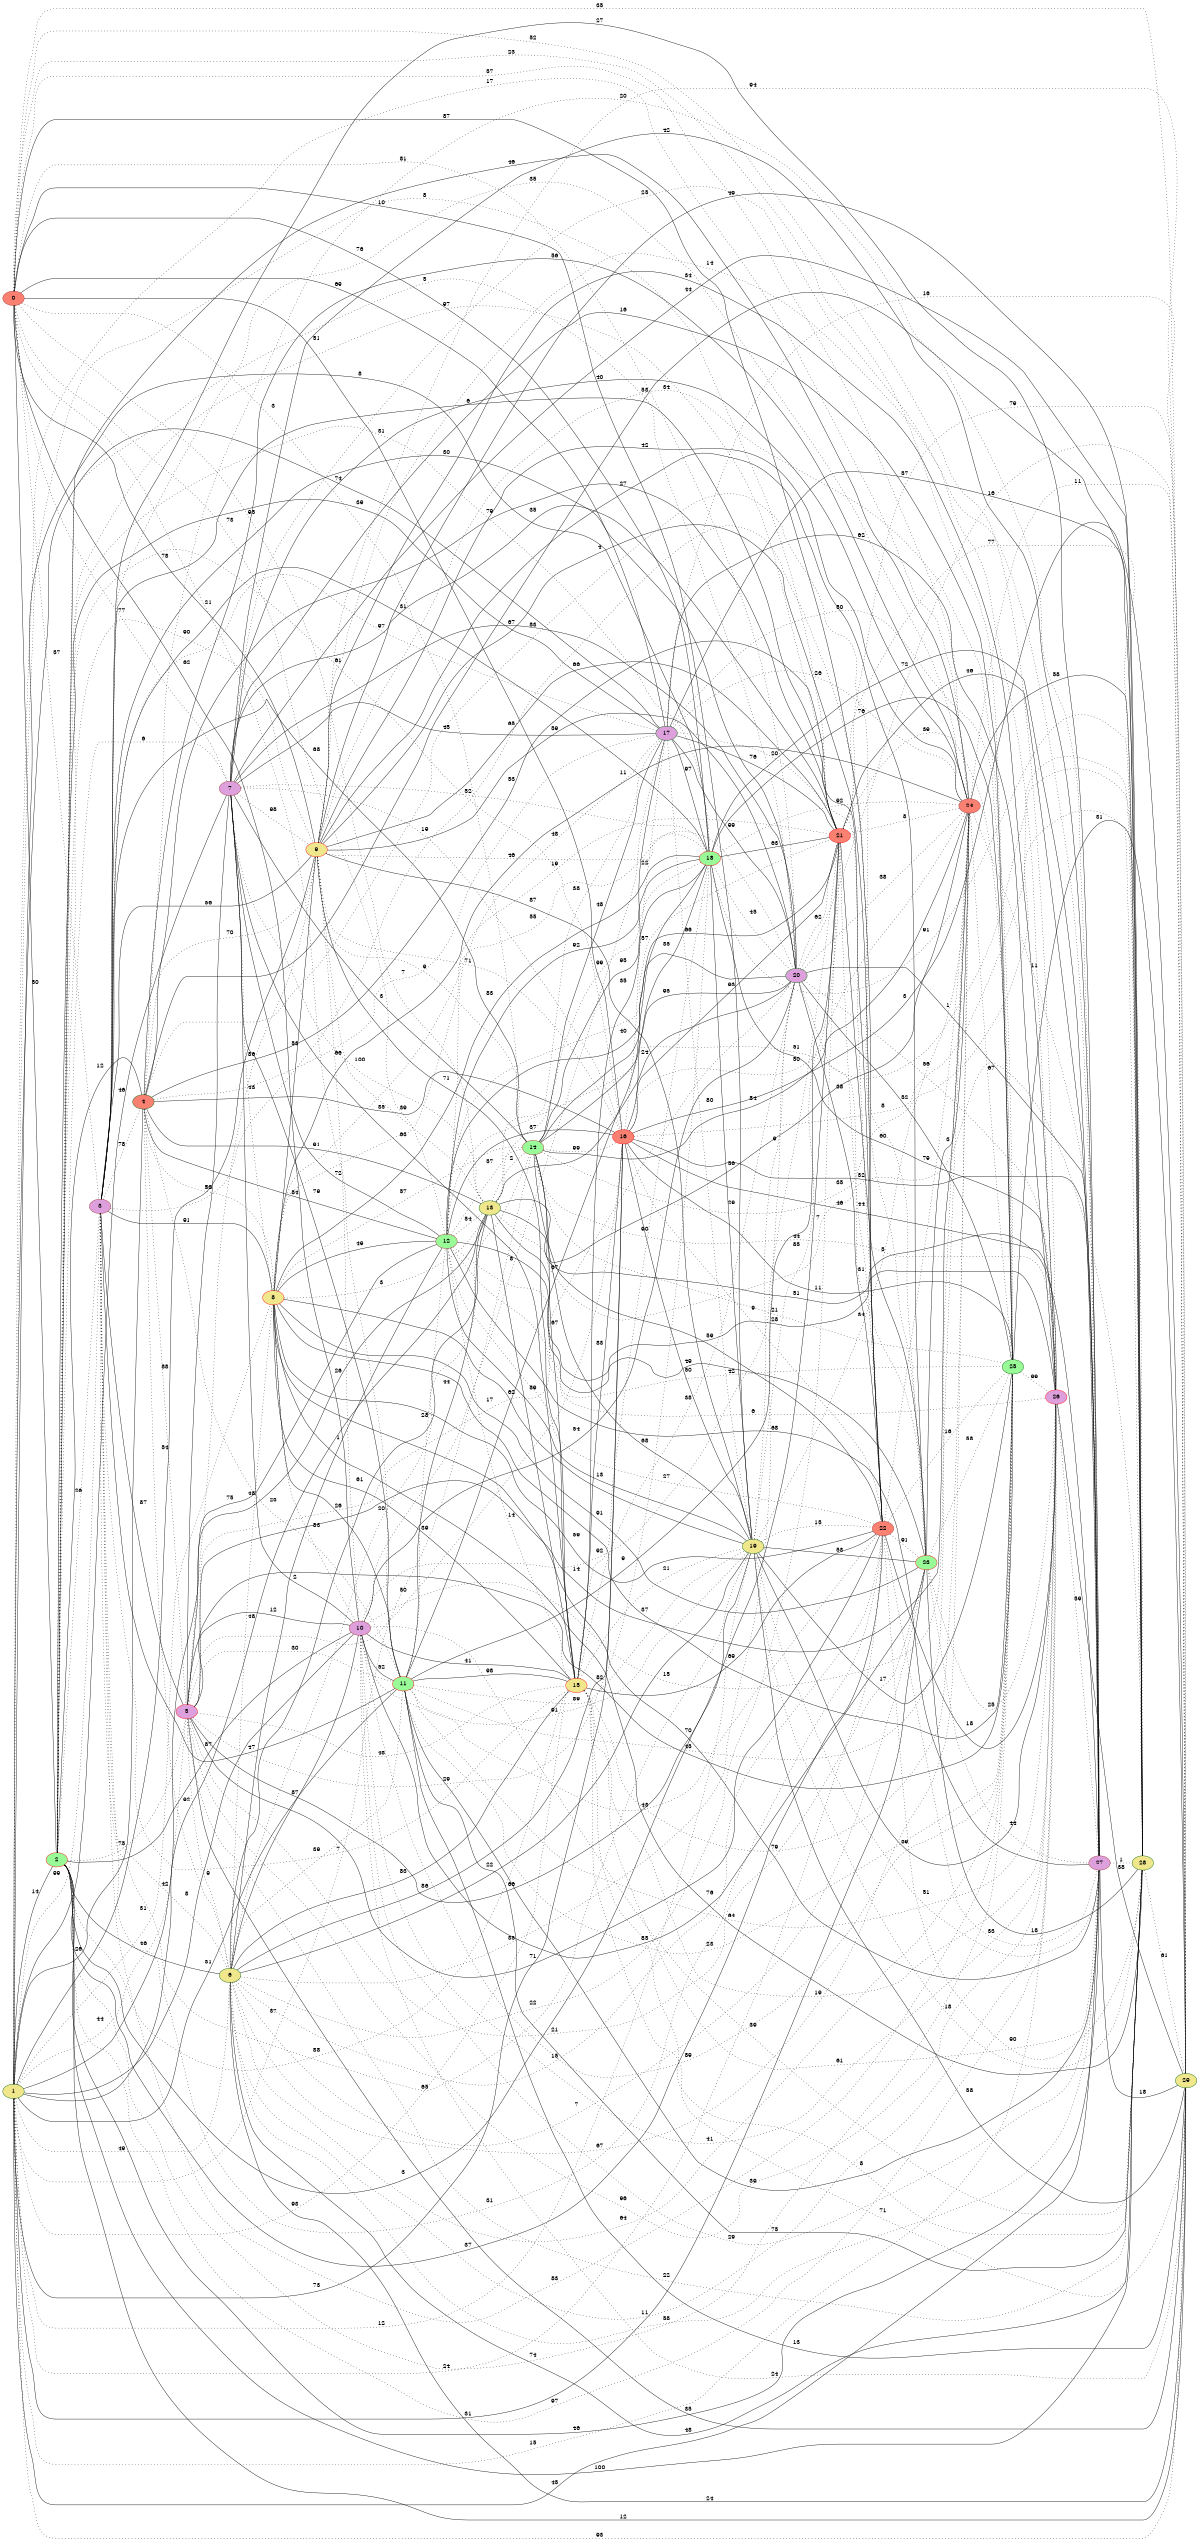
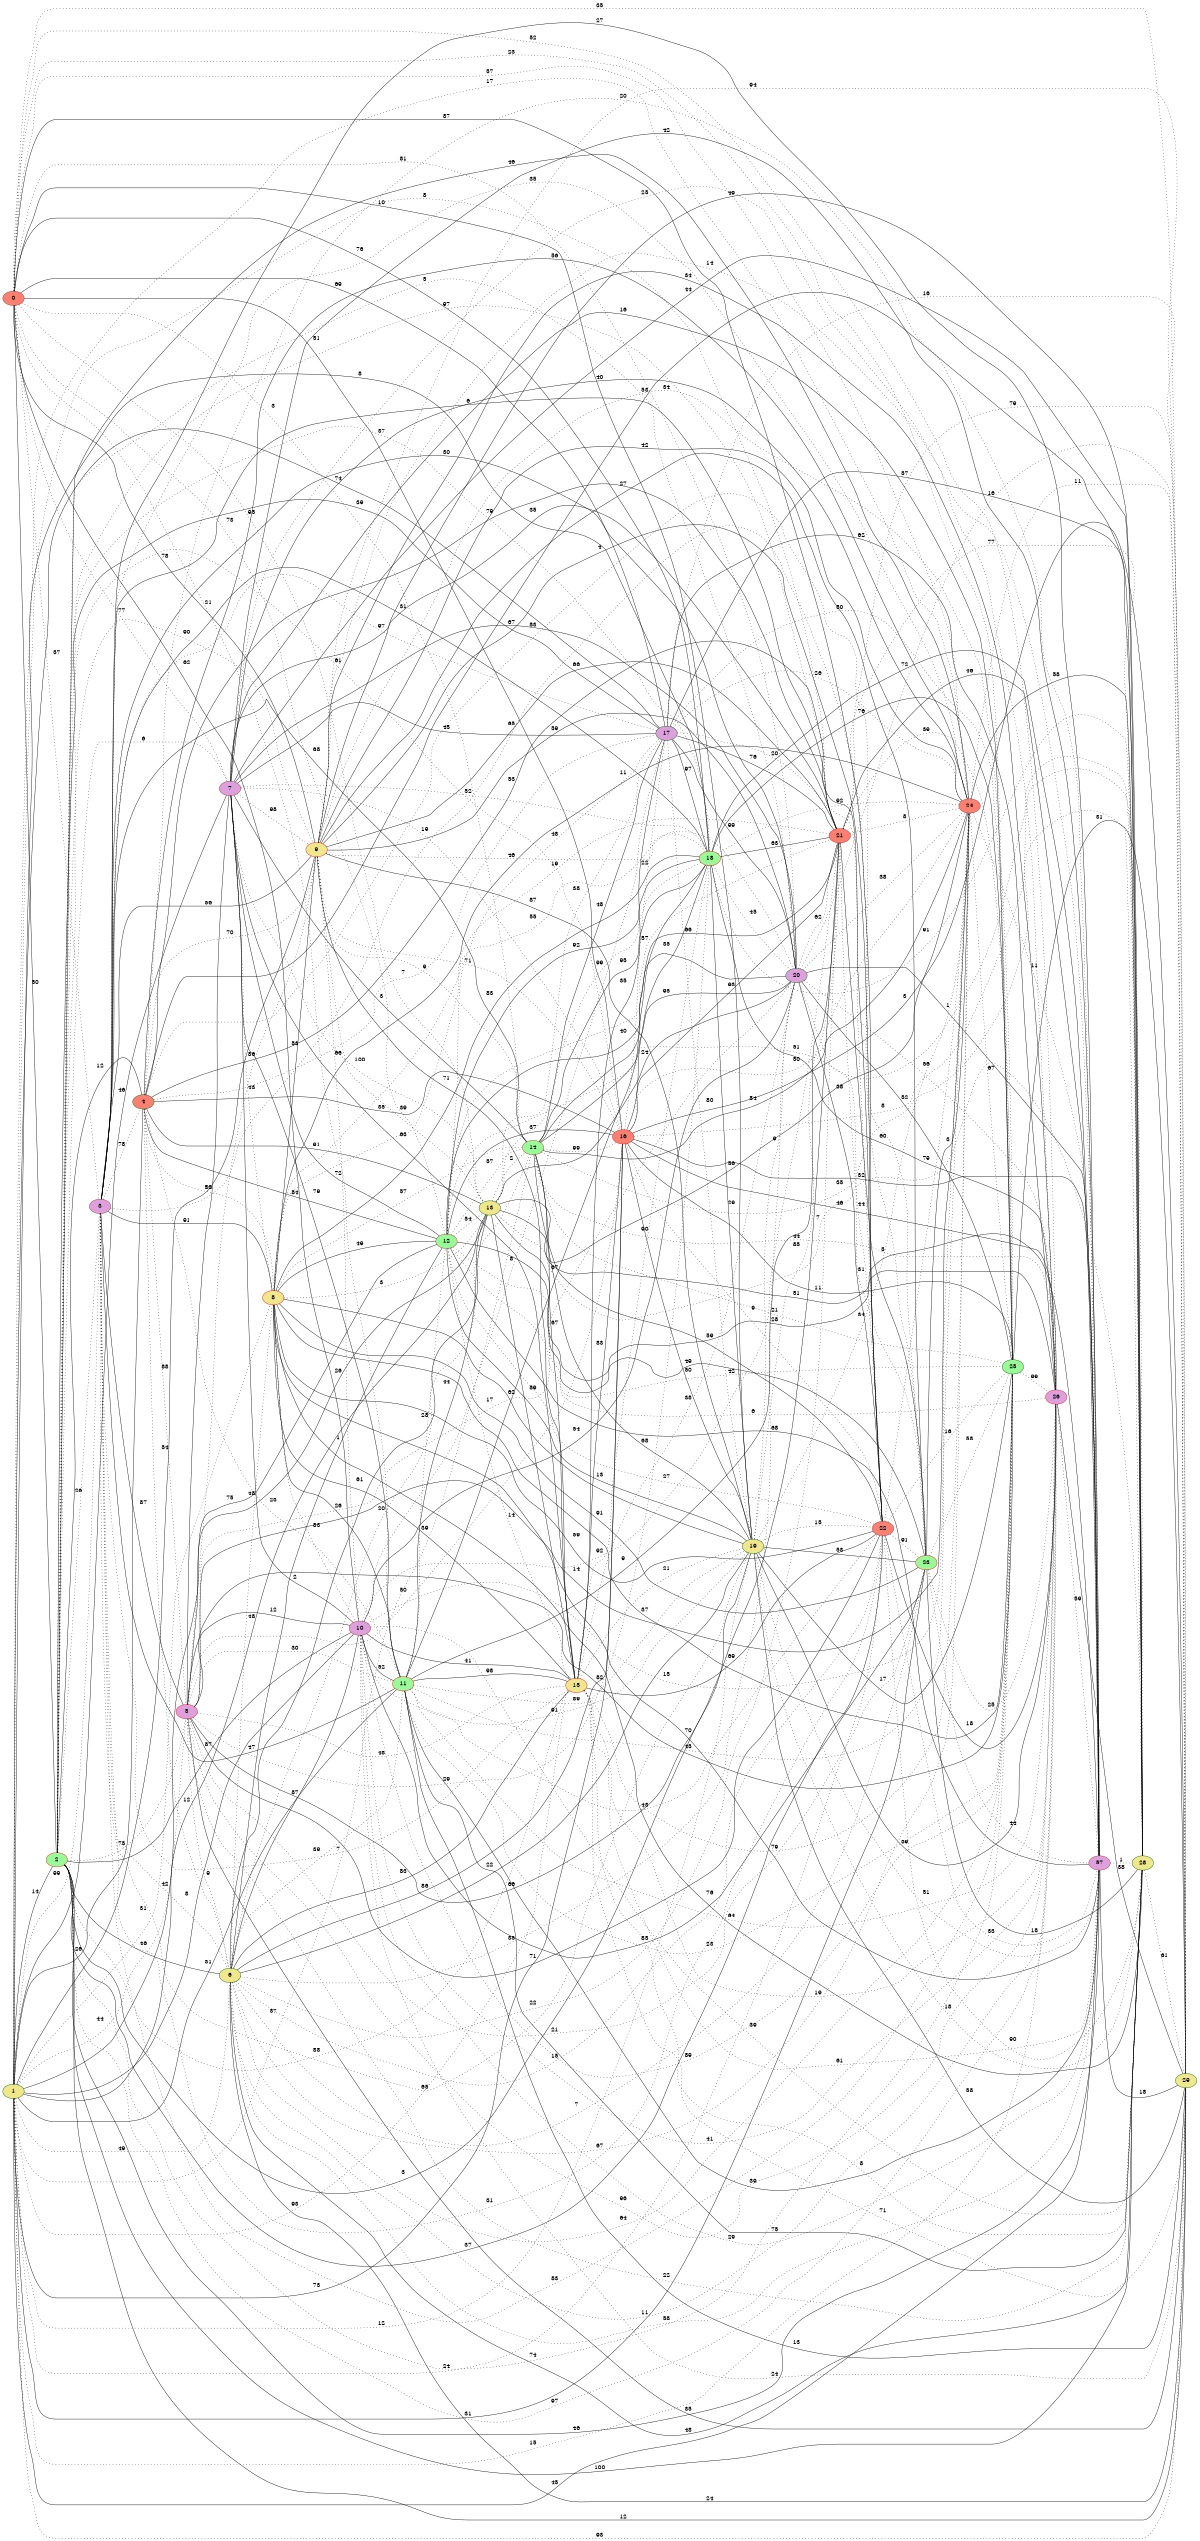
edge "18" -- "2": label "31" -> "37"
edge "4" -- "6": label "92" -> "12"
node "27": label "27" -> "57"
